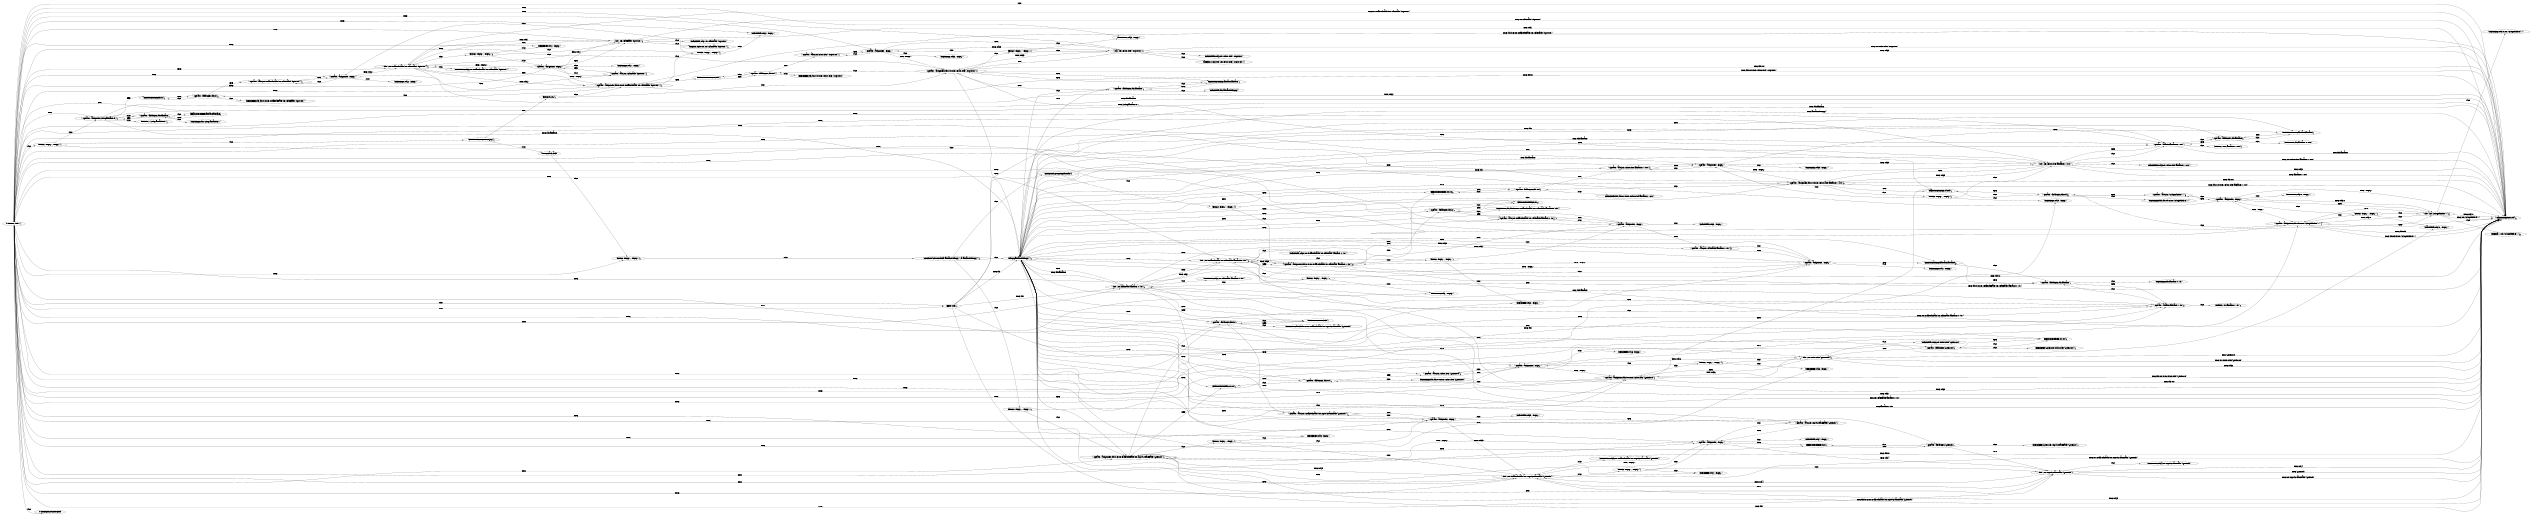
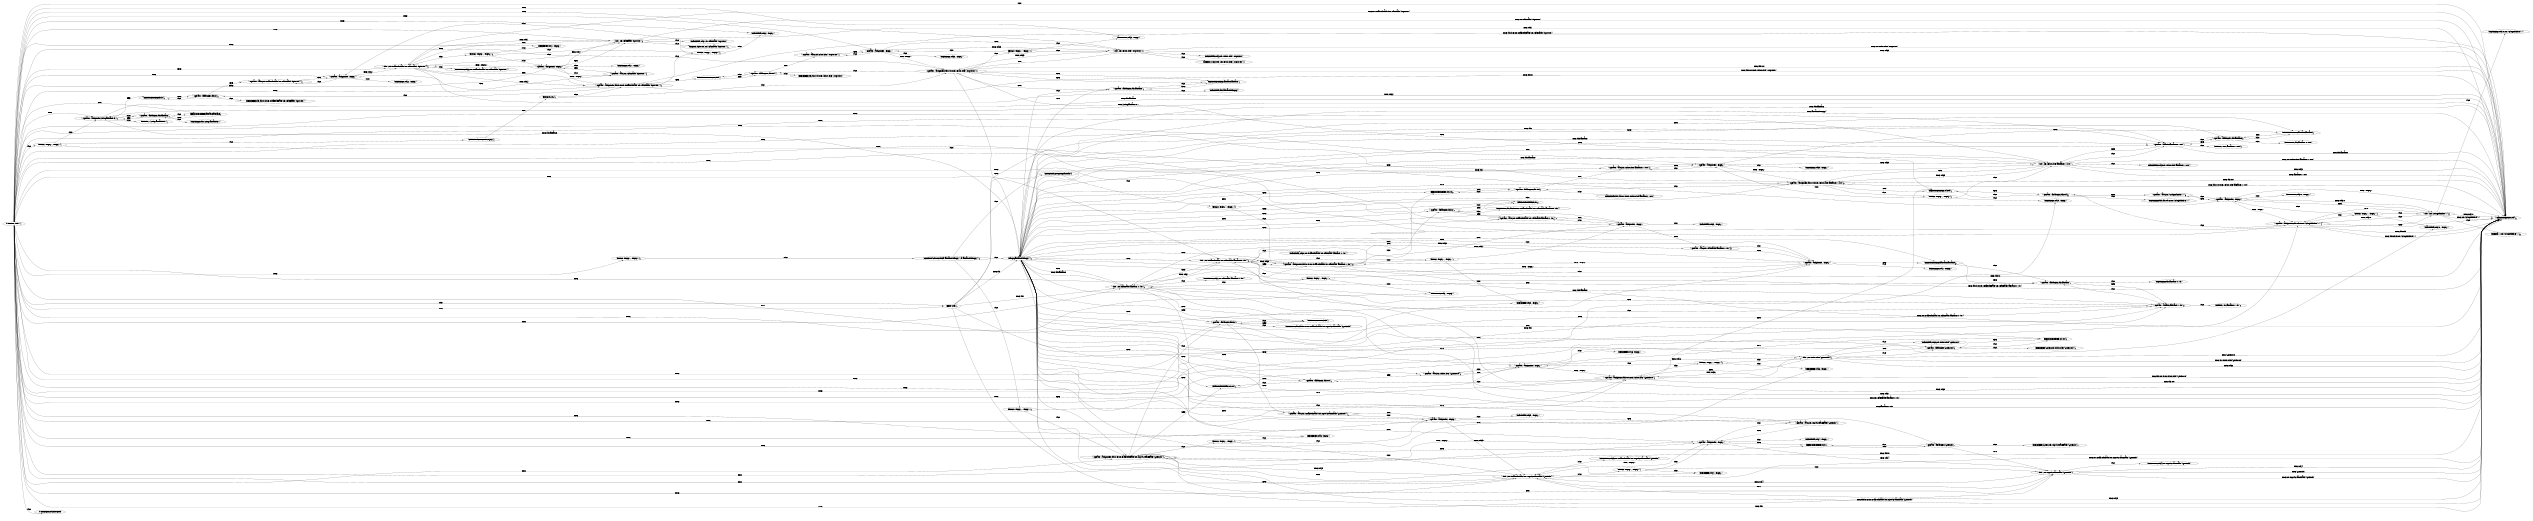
node "(BLOCK,catch,catch)": removed
edge "(<init>,new PrintWriter(System.out))" -> "(<operator>.fieldAccess,System.out)": added, label "AST:"
node "(IDENTIFIER,this,this.out = new PrintWriter(System.out))": removed
